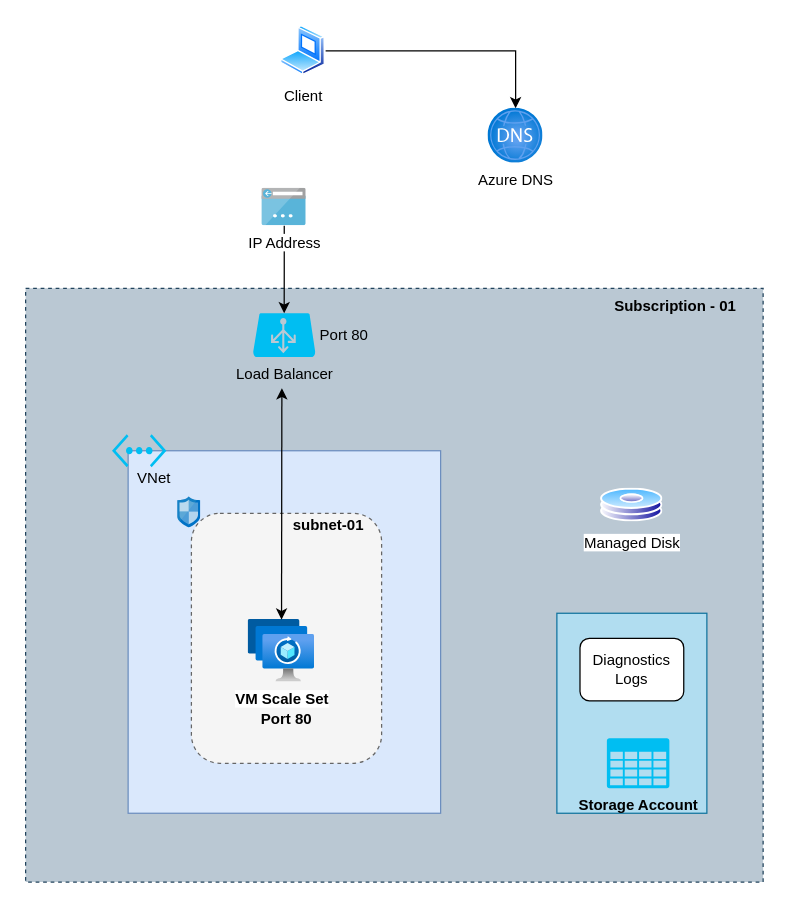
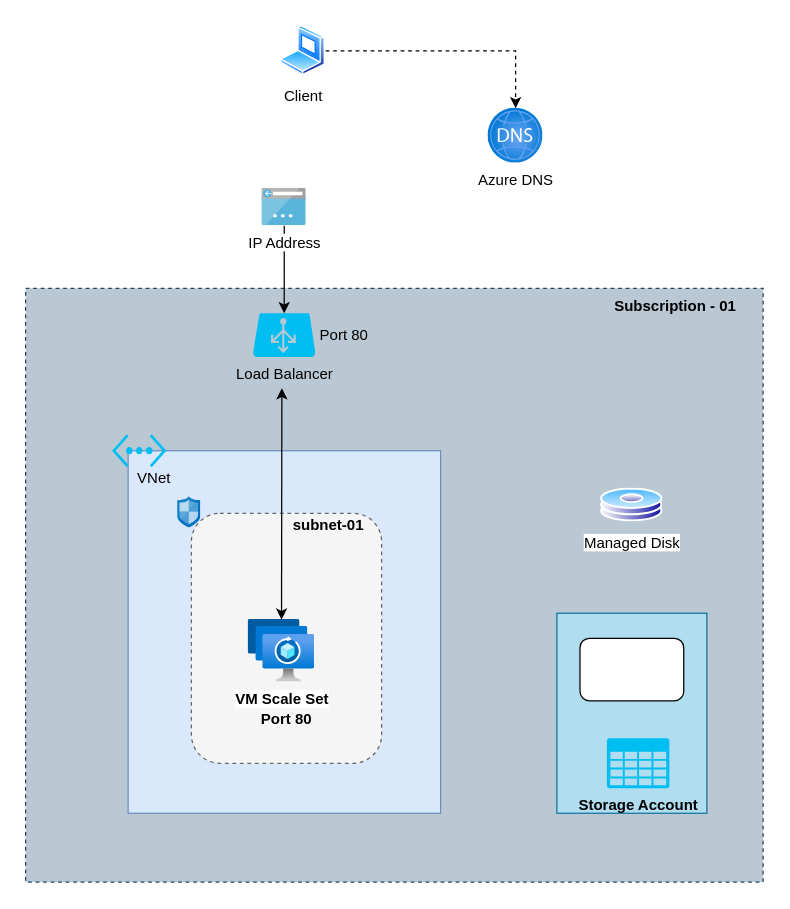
edge "Client" -> "Azure DNS": style solid -> dashed
node "Diagnostics Logs": removed
